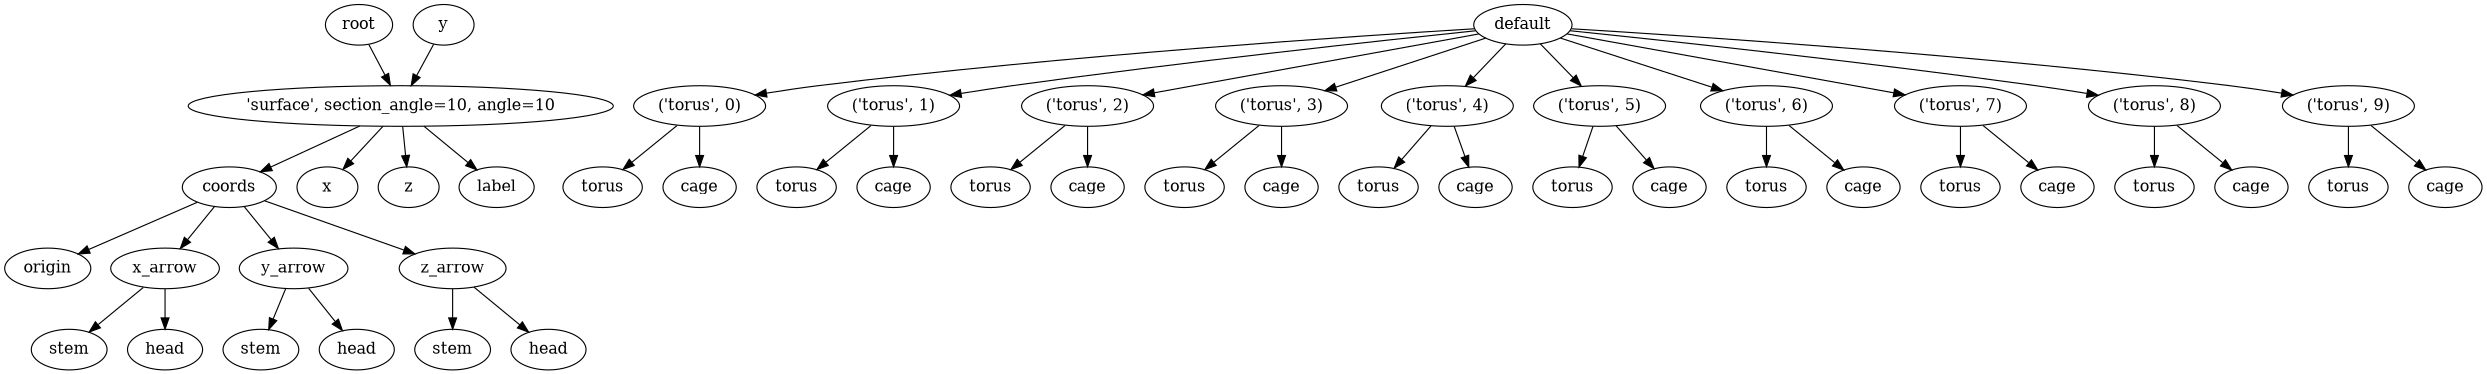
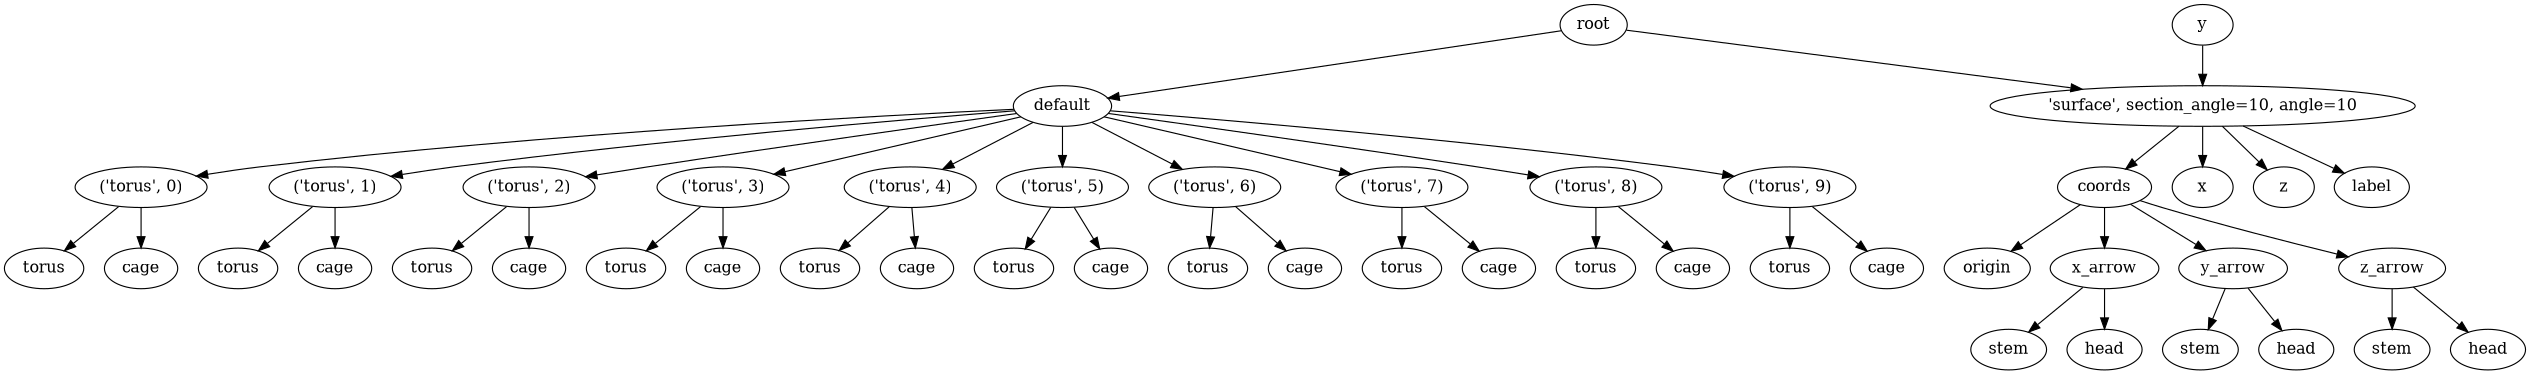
edge "root" -> "default": added
